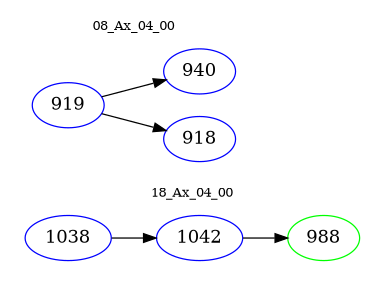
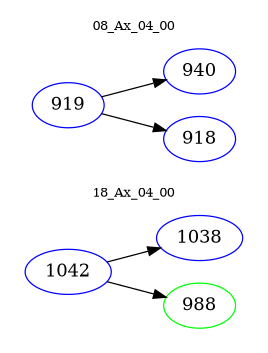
edge "1038" -> "1042": reversed
